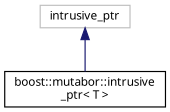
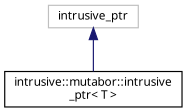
node "boost::mutabor::intrusive _ptr< T >": label "boost::mutabor::intrusive _ptr< T >" -> "intrusive::mutabor::intrusive _ptr< T >"
